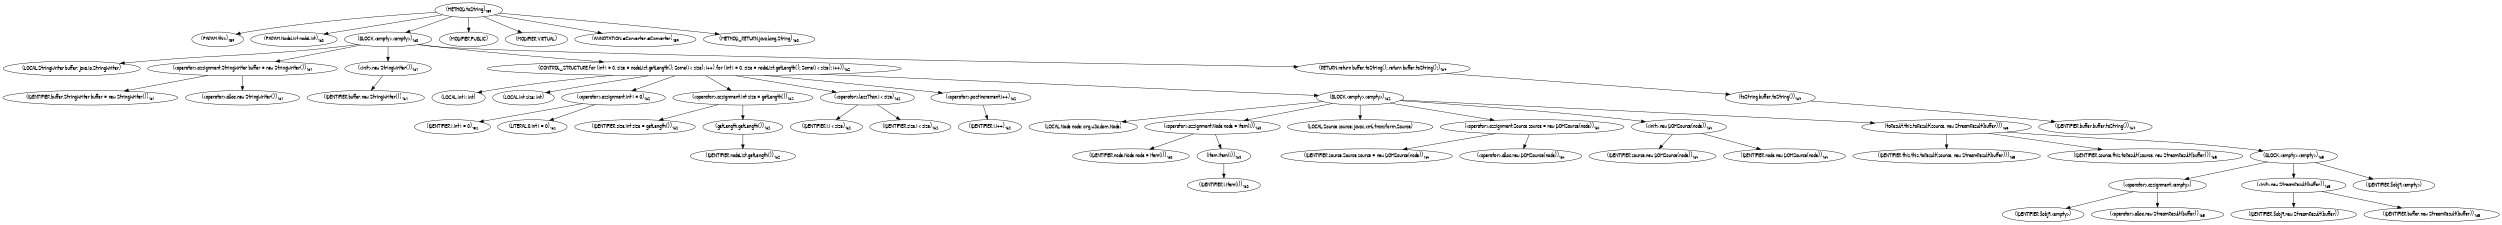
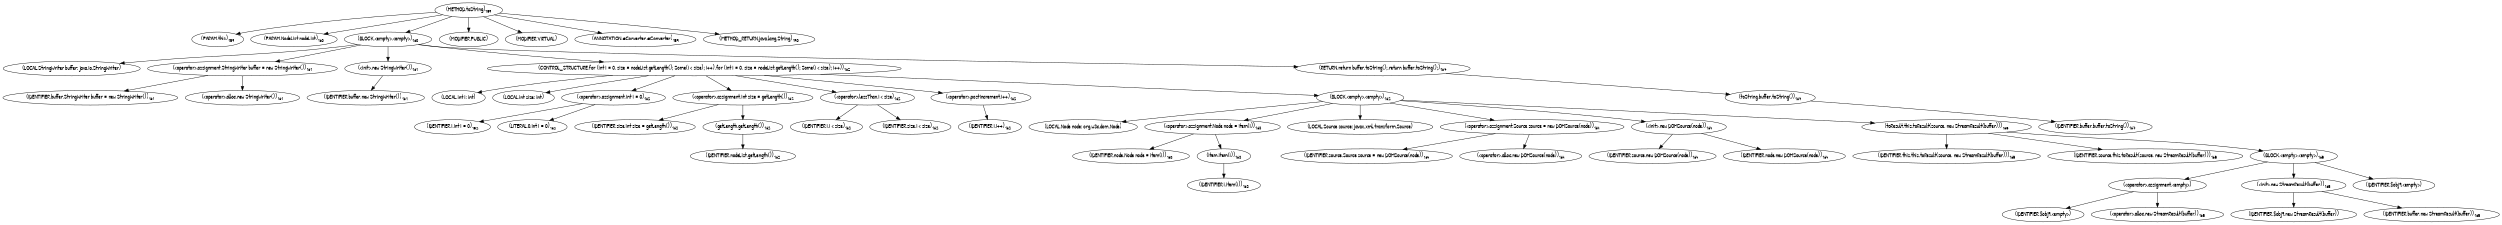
node "(METHOD_RETURN,java.lang.String)": text "160" -> "190"
